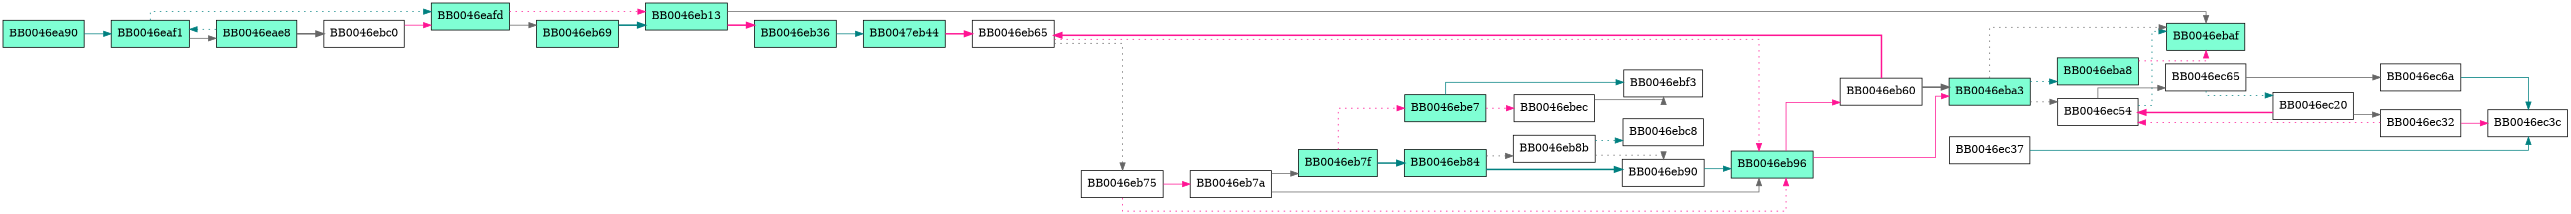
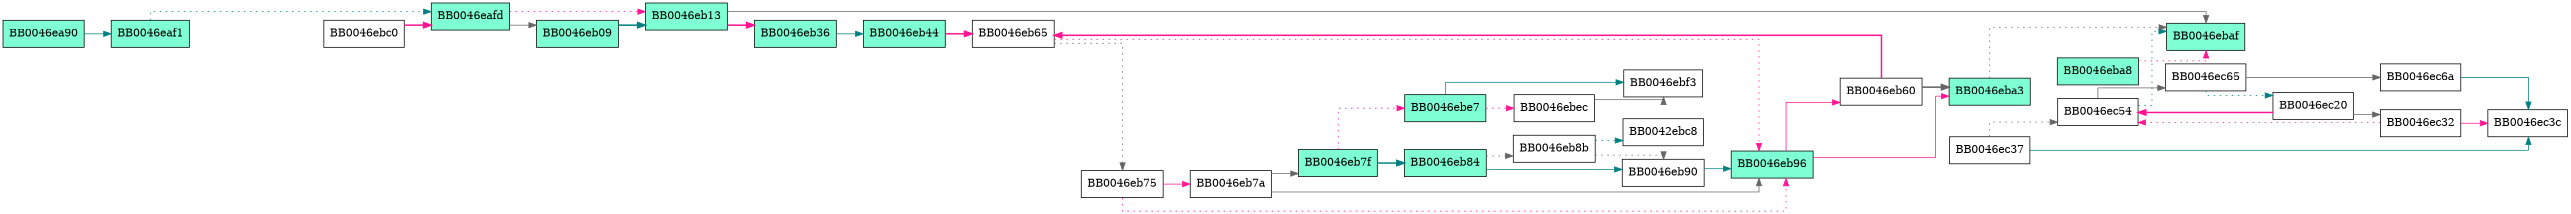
edge "BB0046ebc0" -> "BB0046eafd": style solid -> bold
node "BB0046eae8": removed
node "BB0046eb69": label "BB0046eb69" -> "BB0046eb09"
node "BB0047eb44": label "BB0047eb44" -> "BB0046eb44"
edge "BB0046eba3" -> "BB0046eba8": removed
edge "BB0046eba3" -> "BB0046ec54": now "BB0046ec37" -> "BB0046ec54"
node "BB0046ebc8": label "BB0046ebc8" -> "BB0042ebc8"
edge "BB0046eb84" -> "BB0046eb90": style bold -> solid
